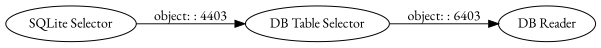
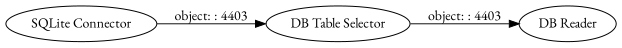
edge "DB Table Selector" -> "DB Reader": label "object: : 6403" -> "object: : 4403"
node "SQLite Selector": label "SQLite Selector" -> "SQLite Connector"
